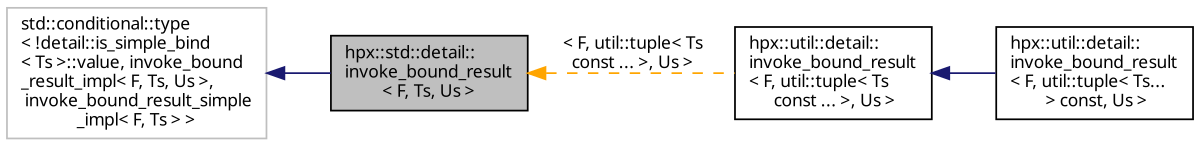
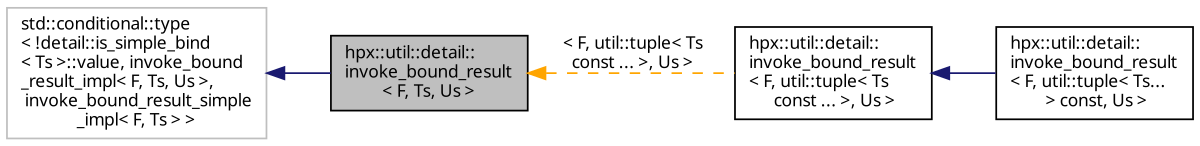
node "hpx::std::detail:: invoke_bound_result < F, Ts, Us >": label "hpx::std::detail:: invoke_bound_result < F, Ts, Us >" -> "hpx::util::detail:: invoke_bound_result < F, Ts, Us >"
